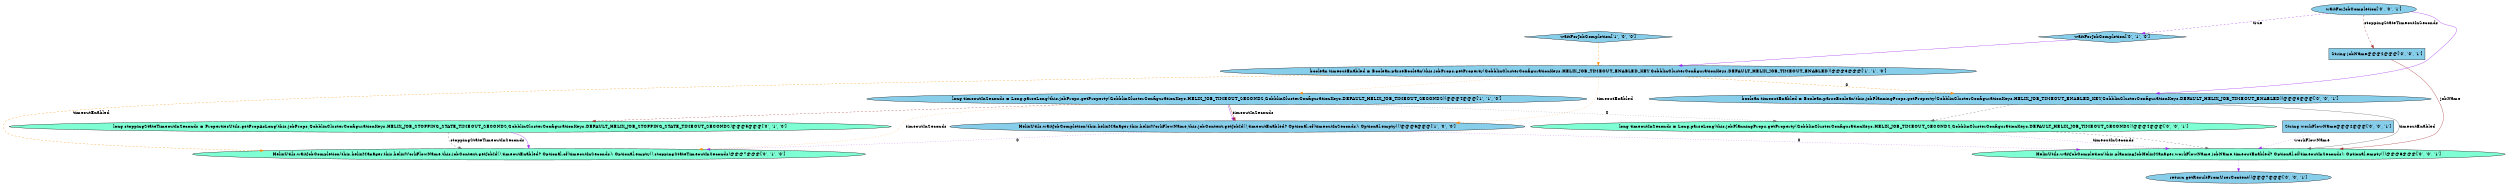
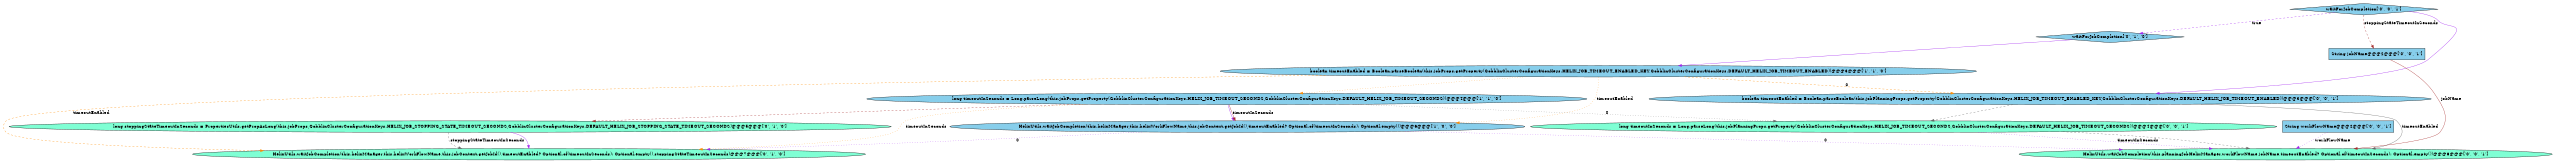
node "waitForJobCompletion['0', '0', '1']": shape ellipse -> diamond
node "waitForJobCompletion['1', '0', '0']": removed
node "return getResultFromUserContent()@@@7@@@['0', '0', '1']": removed
